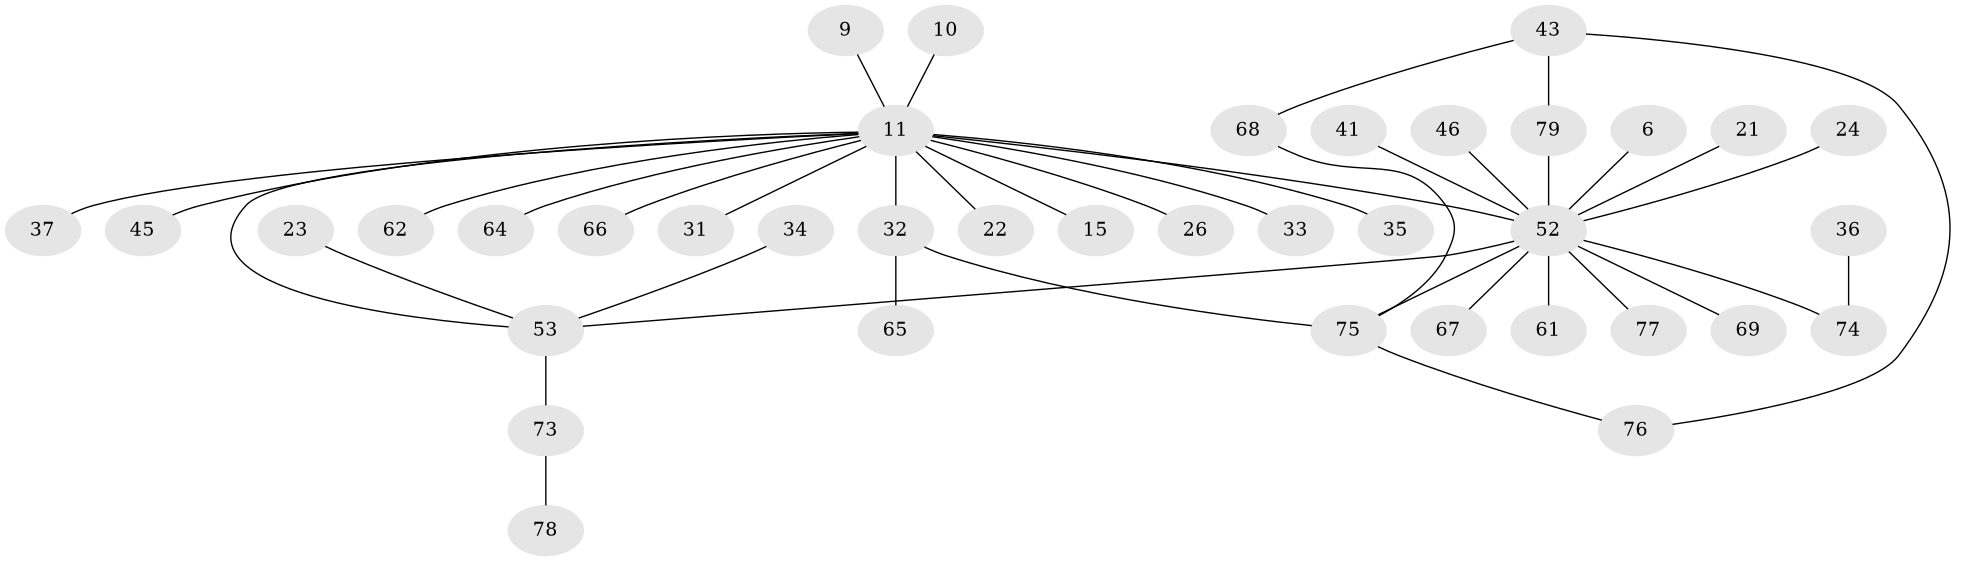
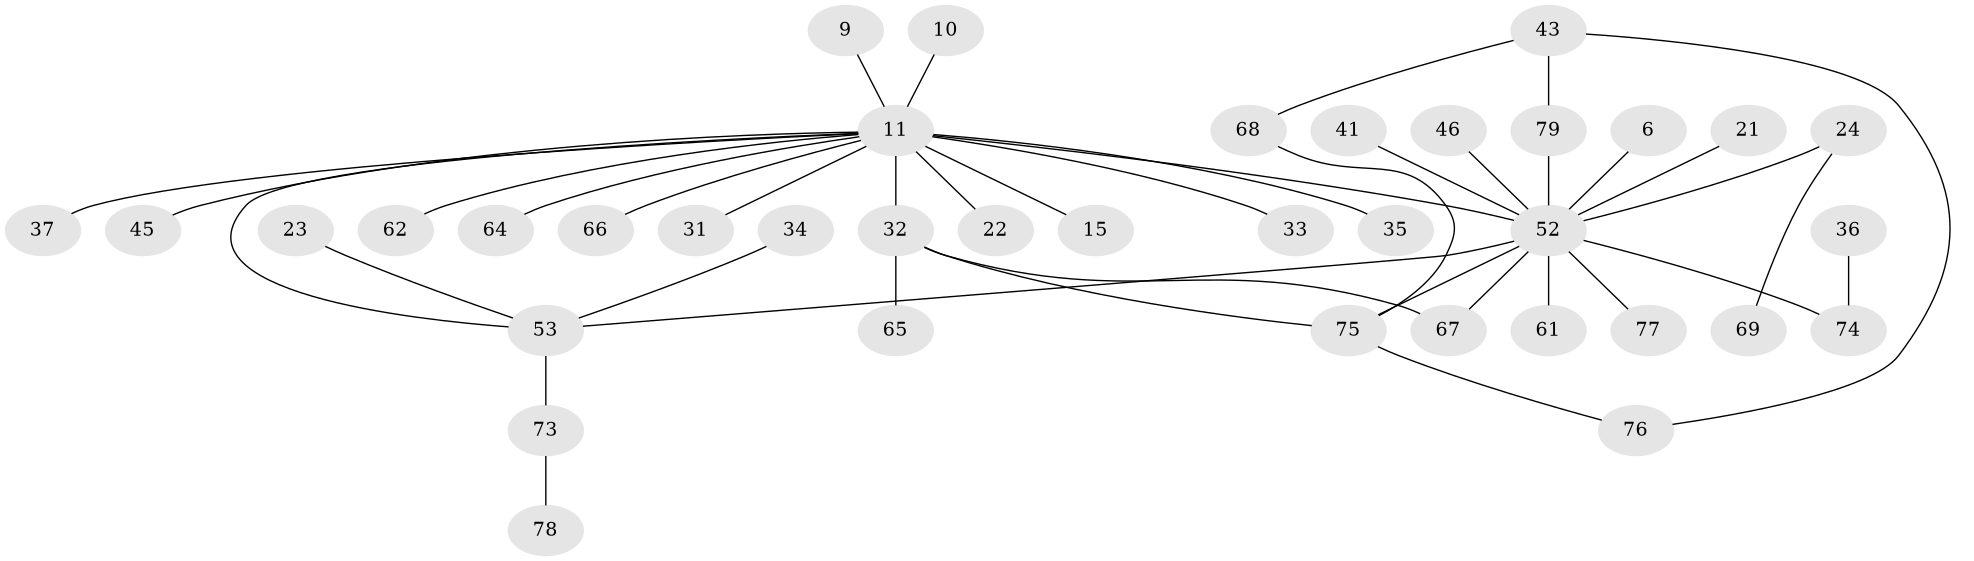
node "26": removed
edge "32" -- "67": added
edge "52" -- "69": now "24" -- "69"
